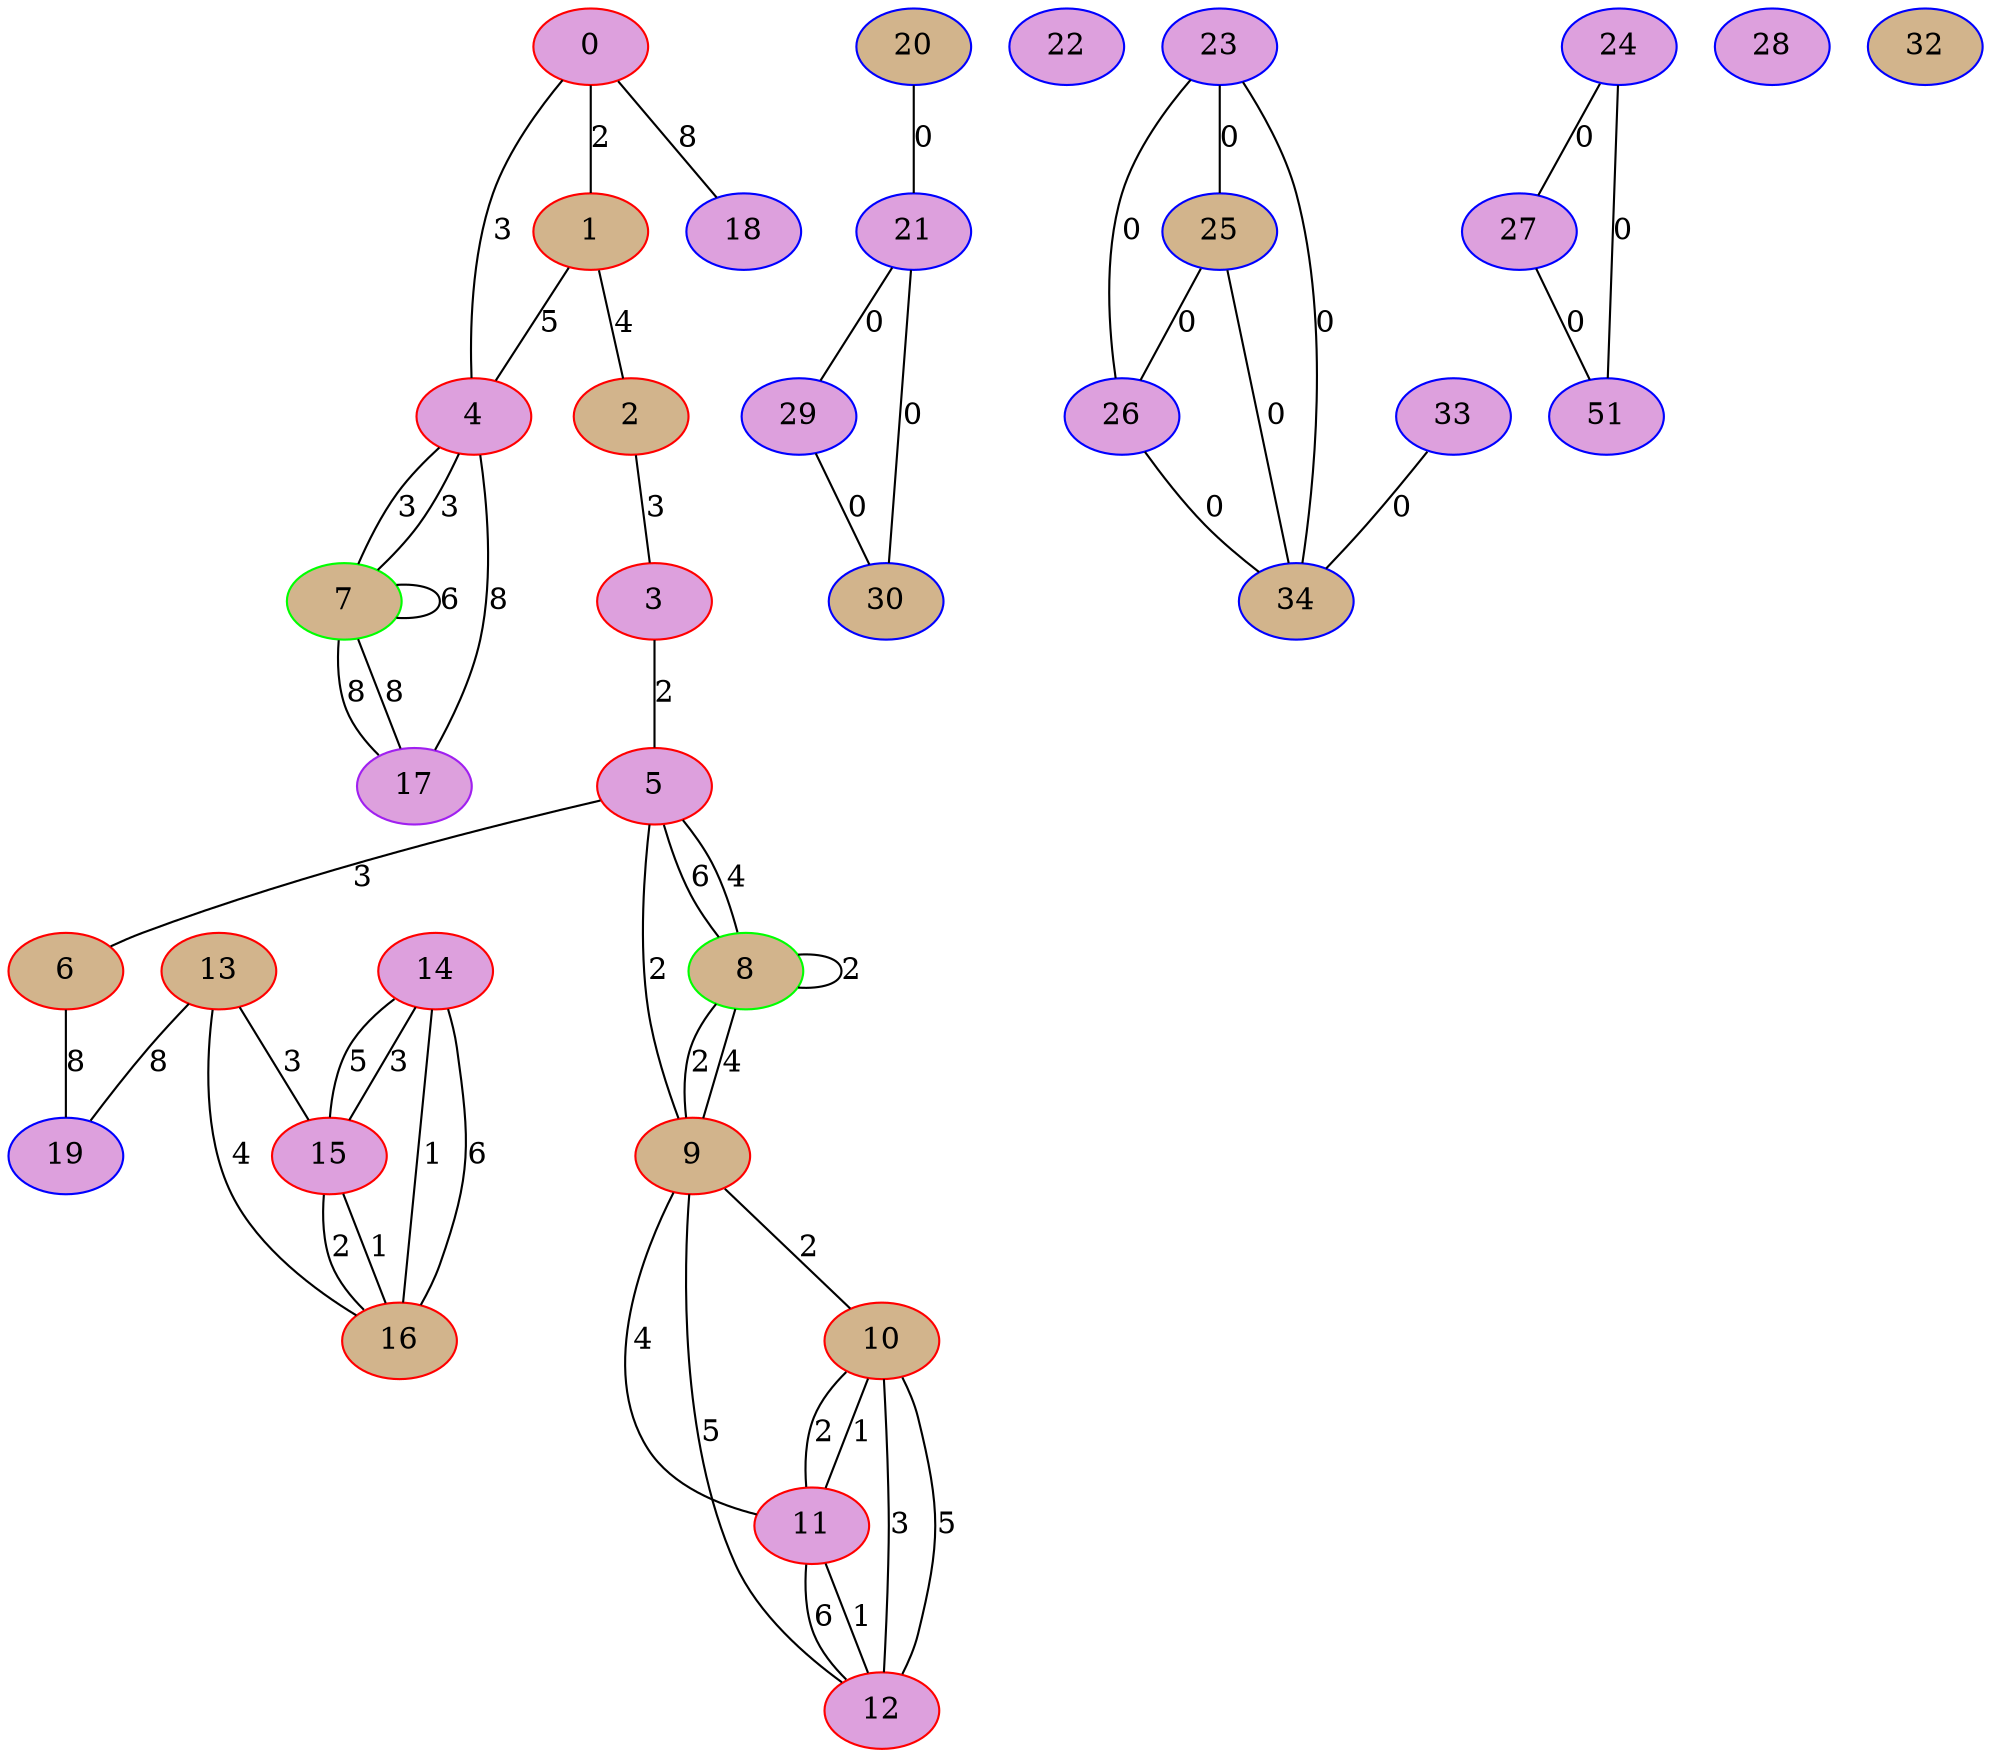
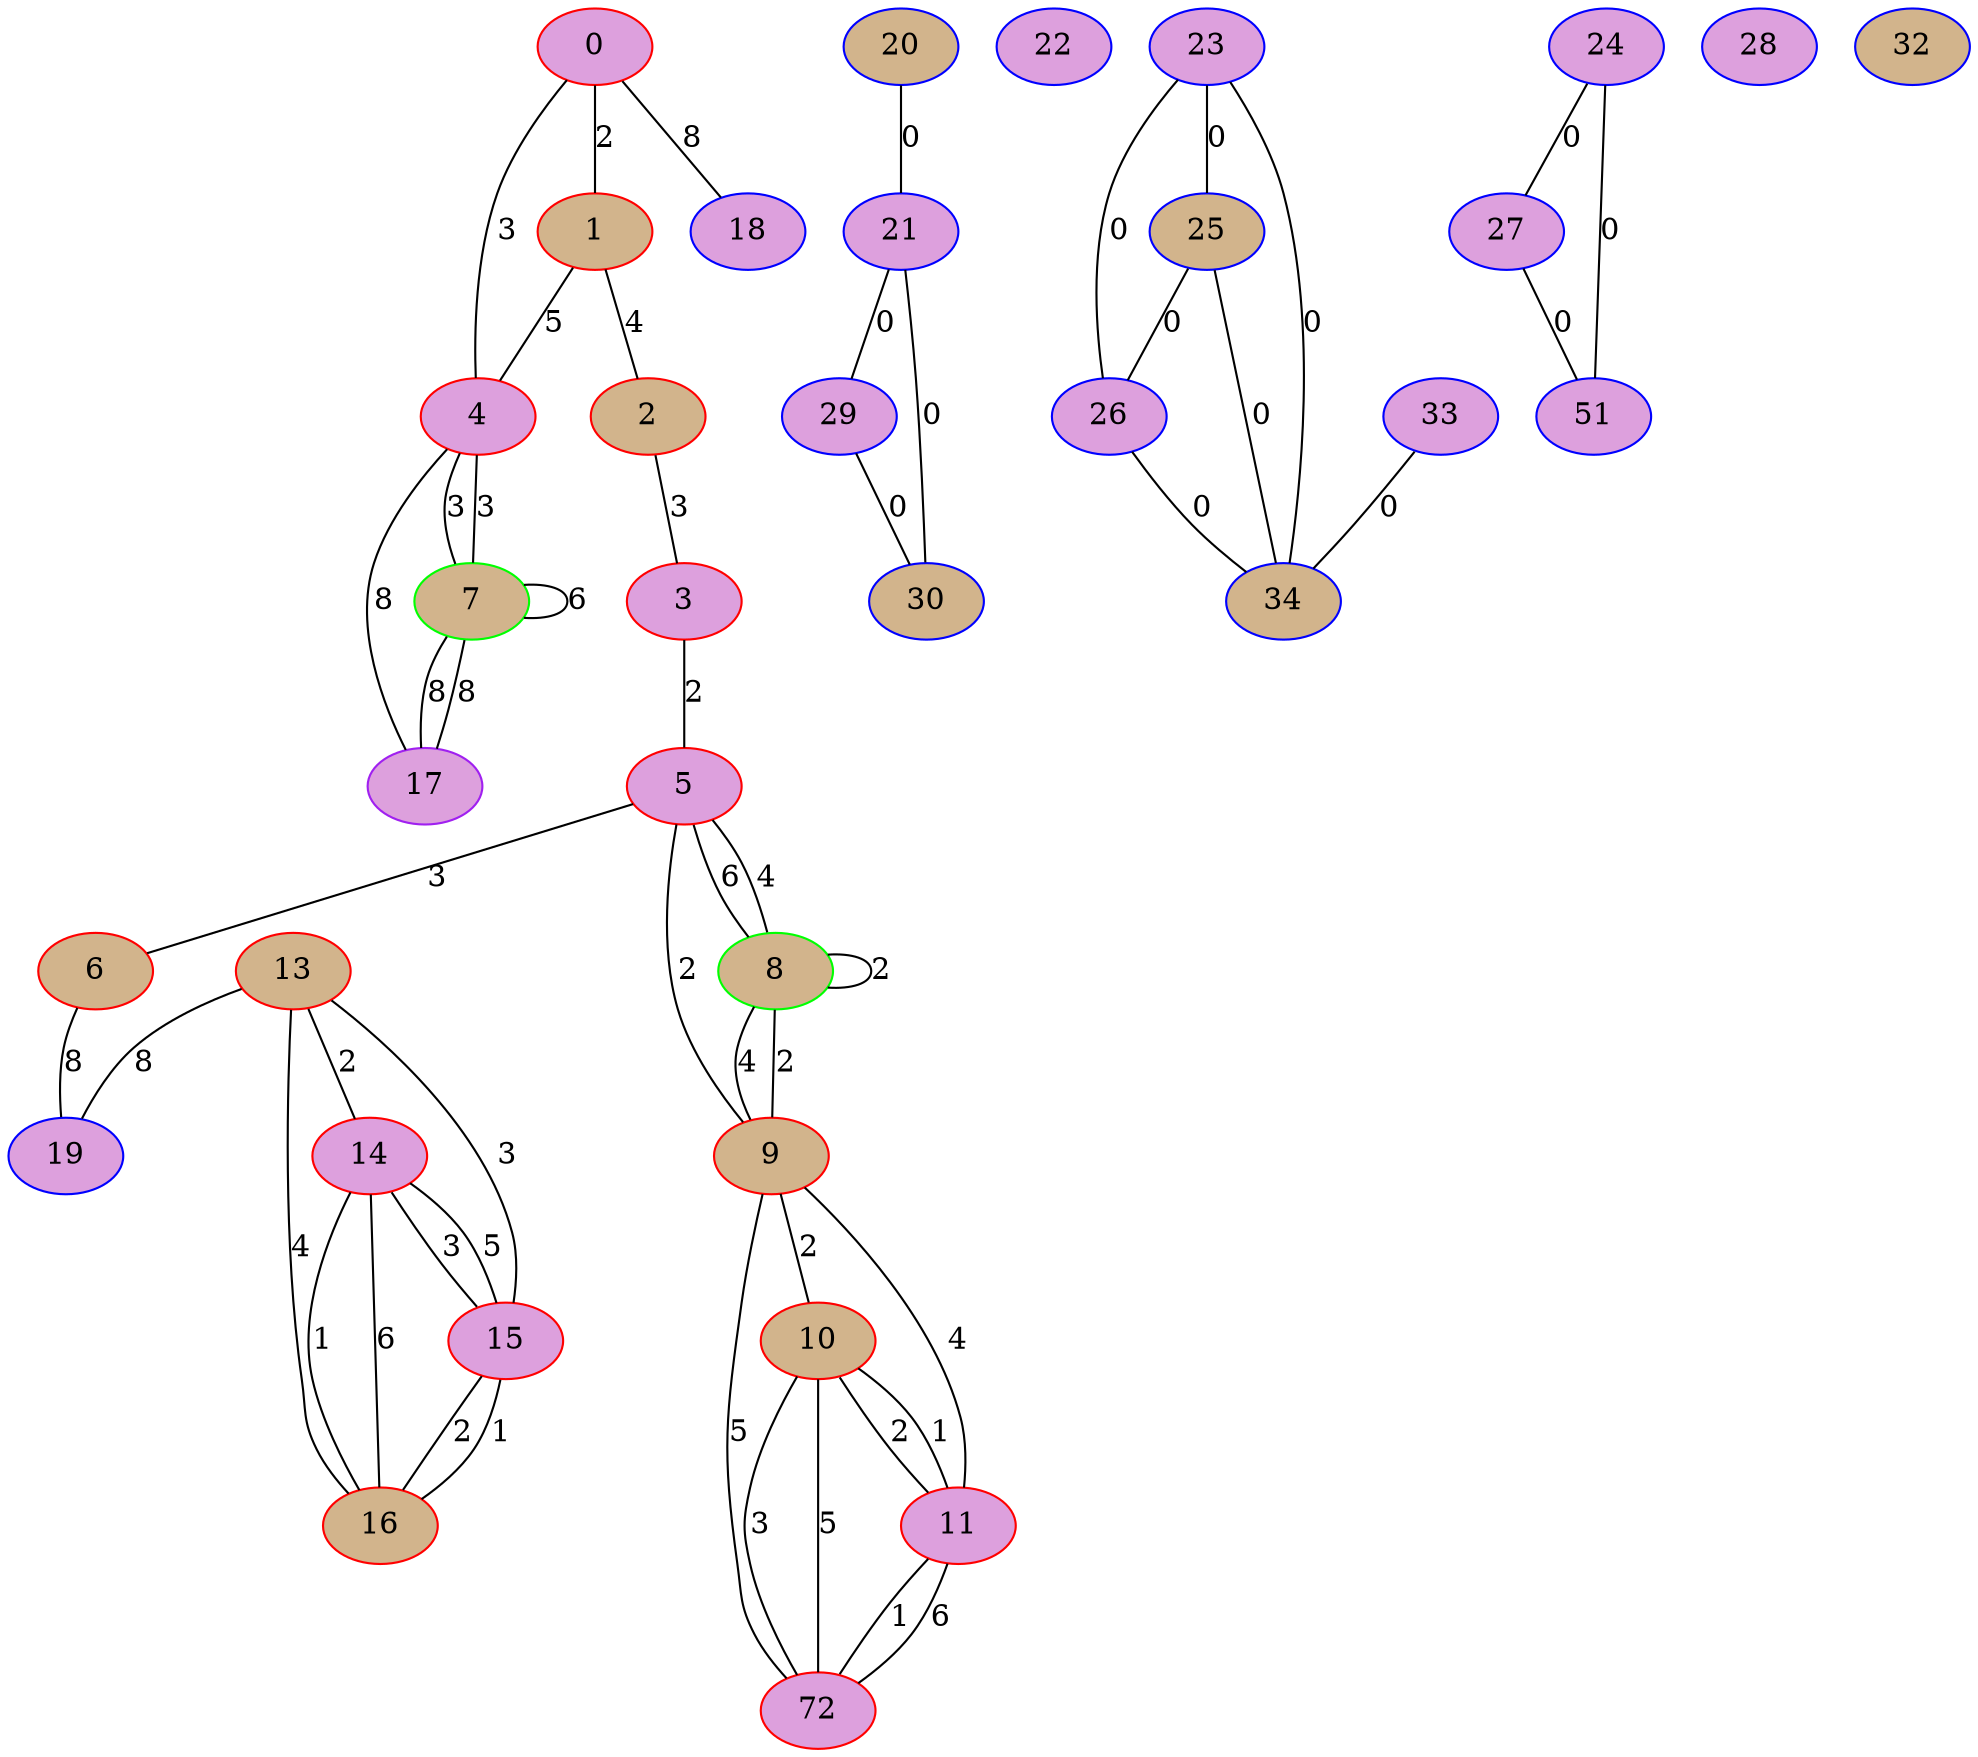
edge "13" -- "14": added, label "2"
node "12": label "12" -> "72"
